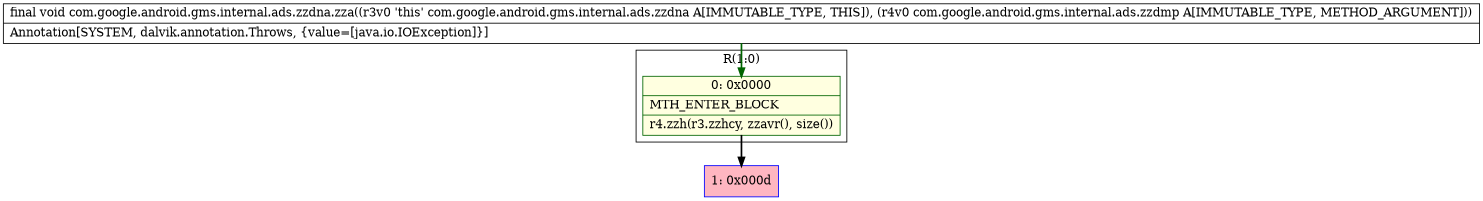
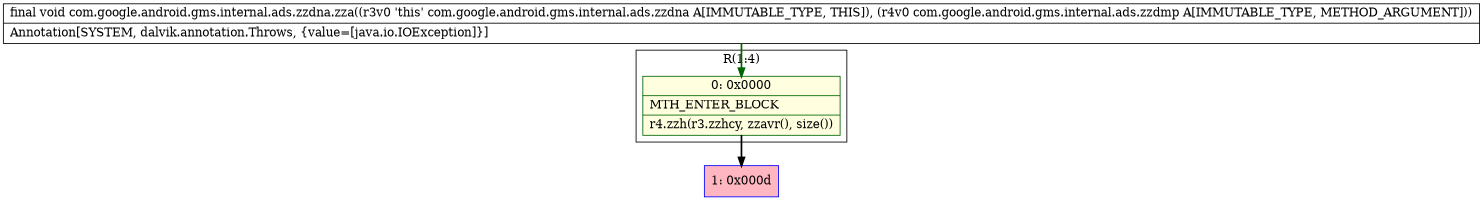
cluster "R(1:0)": label "R(1:0)" -> "R(1:4)"
